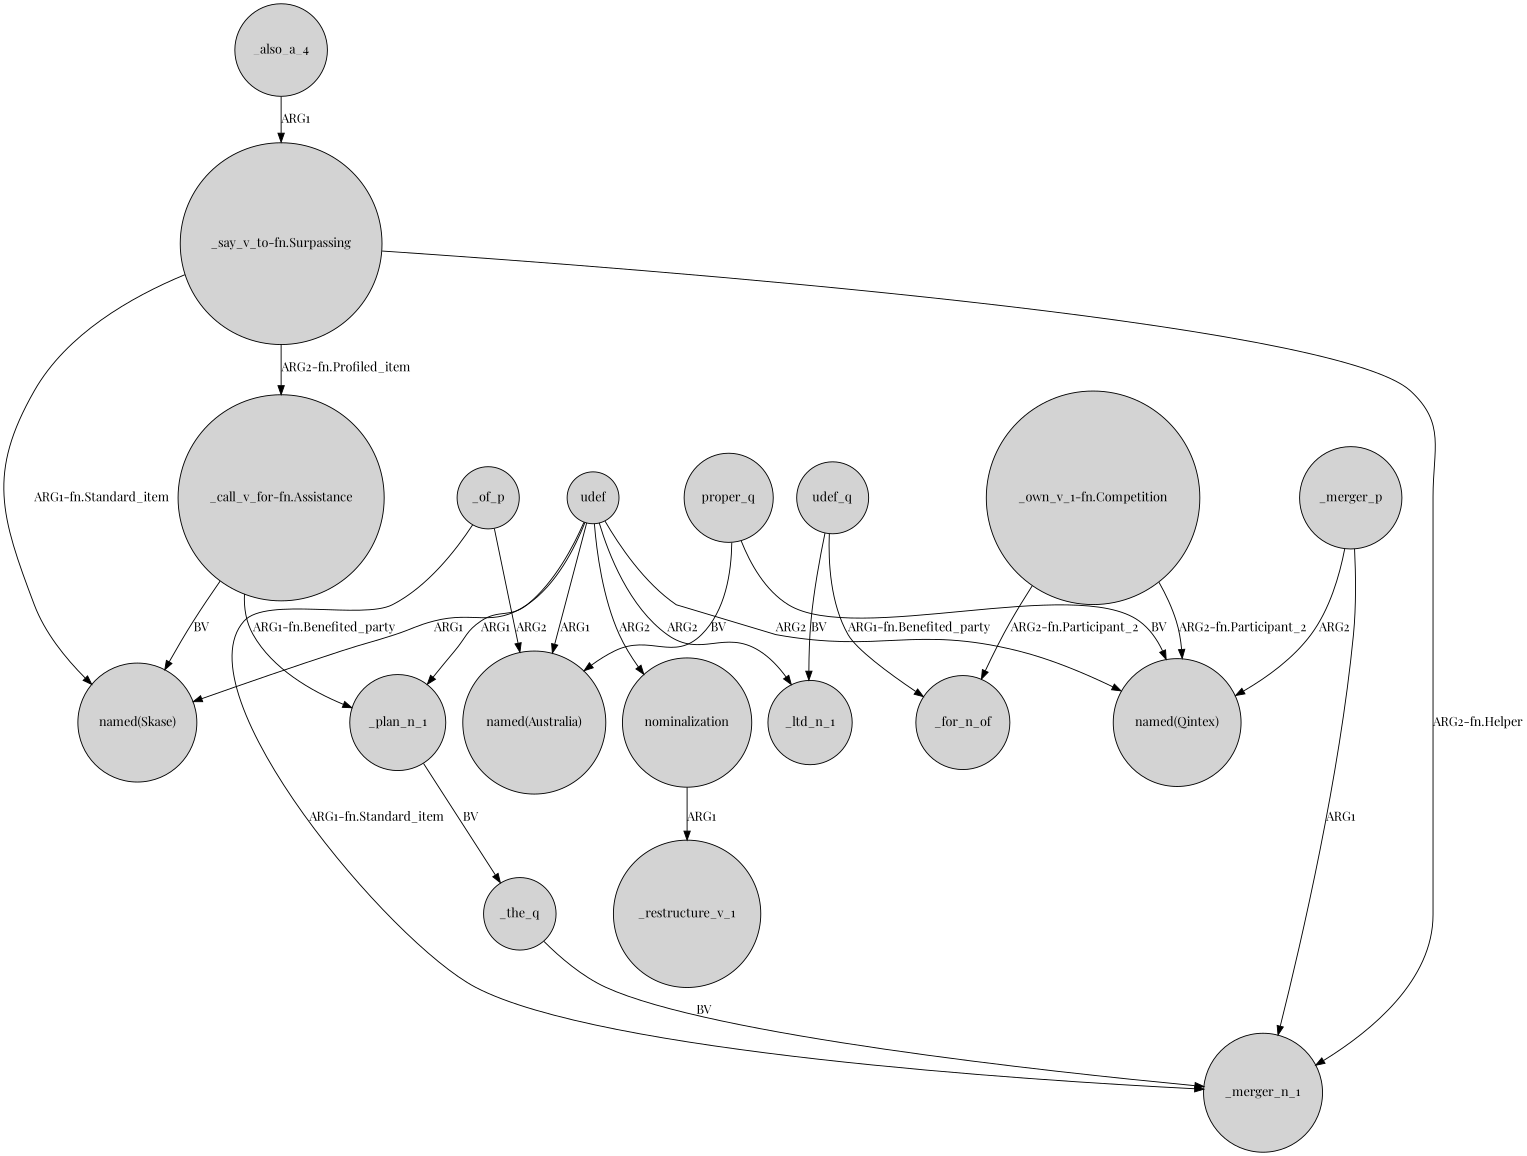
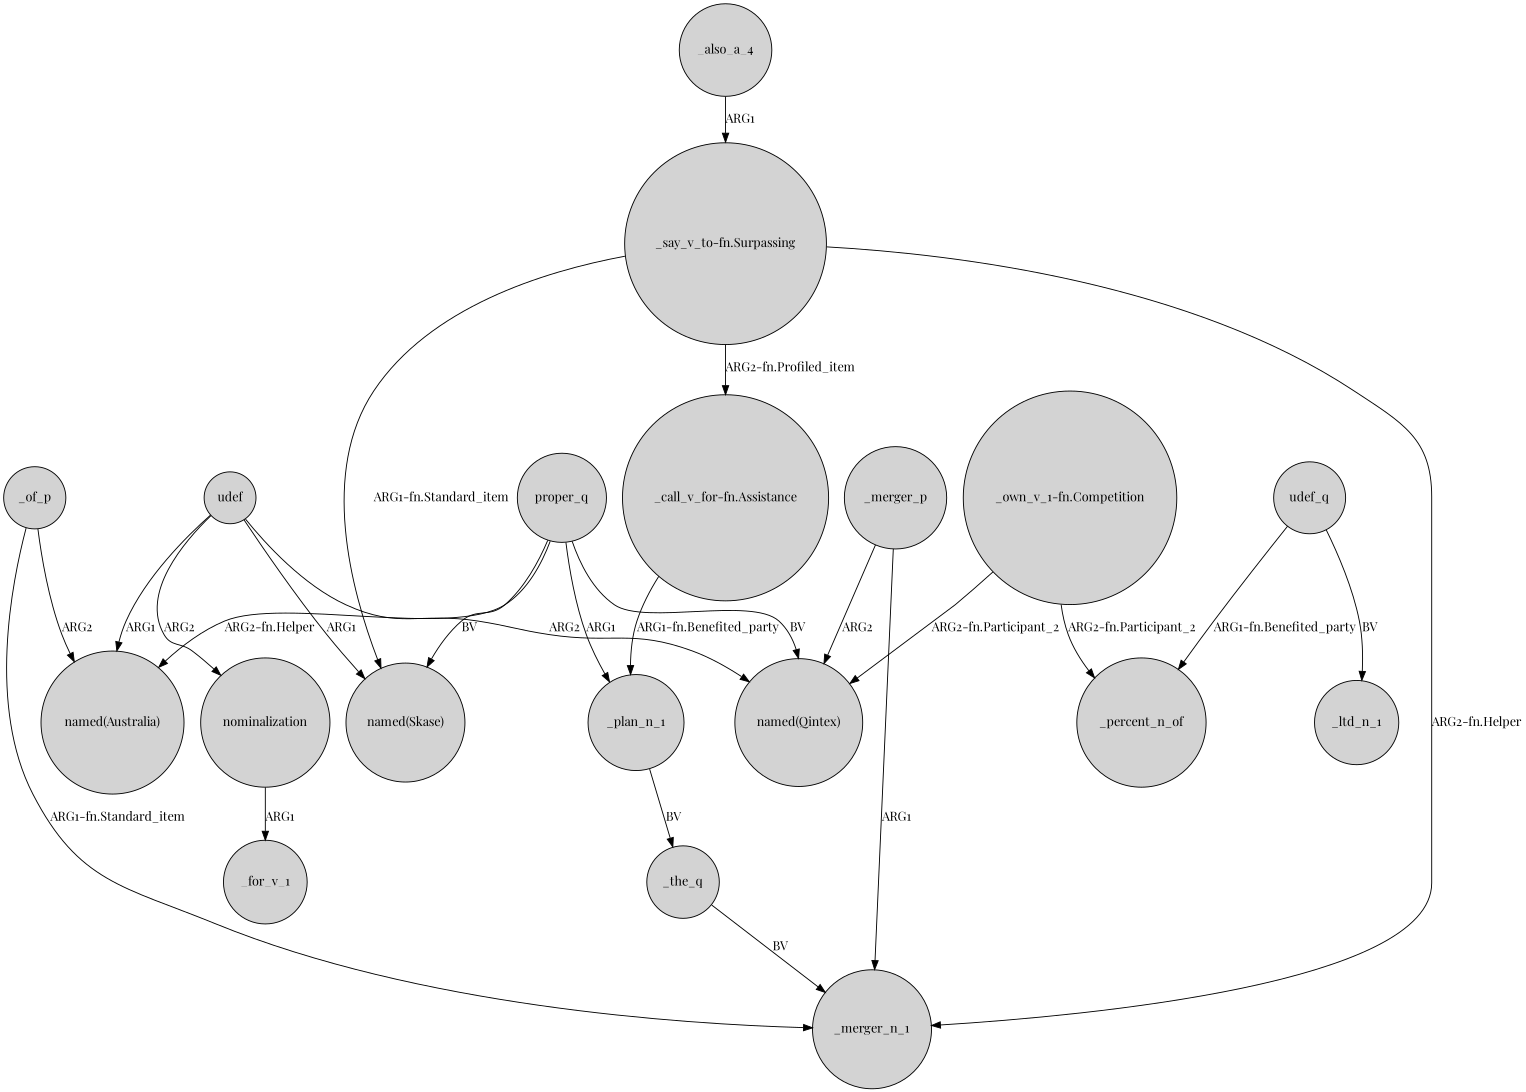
edge "_call_v_for-fn.Assistance" -> "named(Skase)": now "proper_q" -> "named(Skase)"
edge "udef" -> "_plan_n_1": now "proper_q" -> "_plan_n_1"
edge "proper_q" -> "named(Australia)": label "BV" -> "ARG2-fn.Helper"
edge "udef" -> "_ltd_n_1": removed, label "ARG2"
node "_for_n_of": label "_for_n_of" -> "_percent_n_of"
node "_restructure_v_1": label "_restructure_v_1" -> "_for_v_1"
